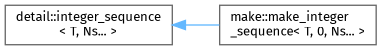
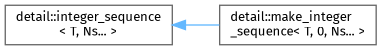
node "make::make_integer _sequence< T, 0, Ns... >": label "make::make_integer _sequence< T, 0, Ns... >" -> "detail::make_integer _sequence< T, 0, Ns... >"
